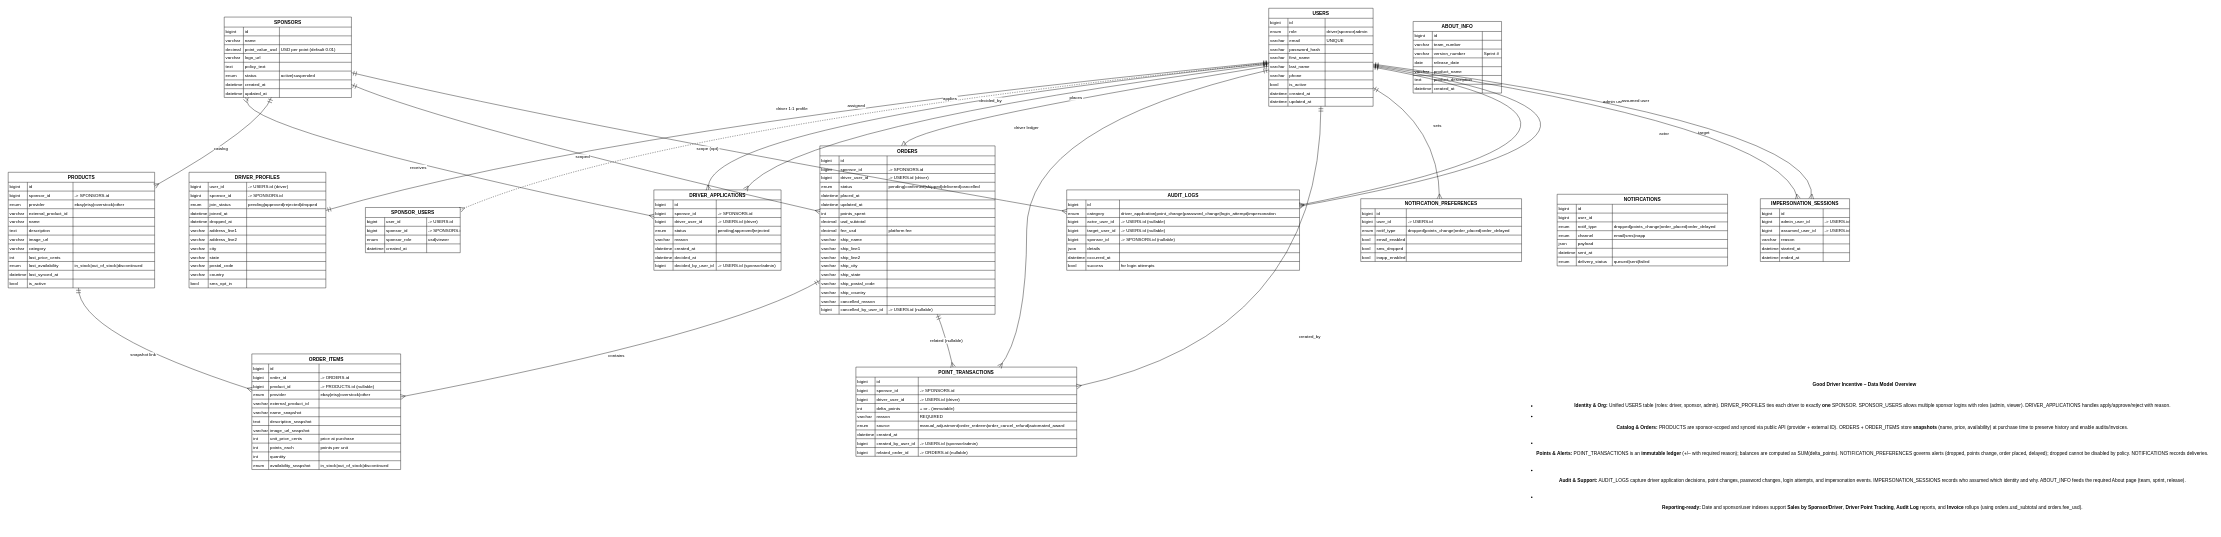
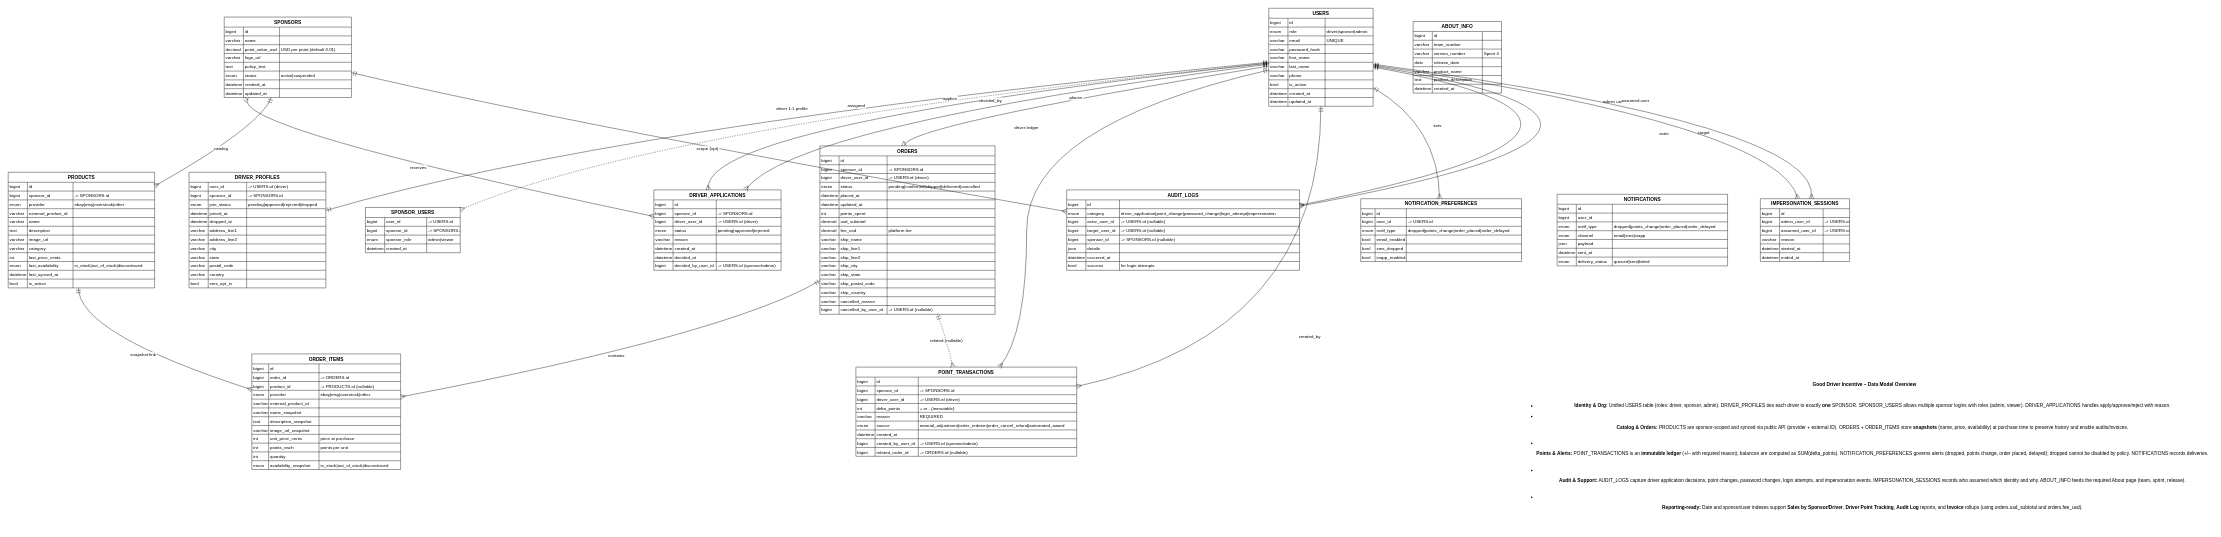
edge "SPONSORS" -- "ORDERS": removed, label "scoped"
node "usd|viewer": label "usd|viewer" -> "admin|viewer"
edge "ORDERS" -- "POINT_TRANSACTIONS": style solid -> dashed
